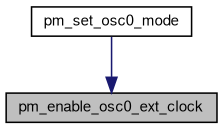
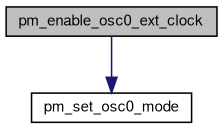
edge "pm_set_osc0_mode" -> "pm_enable_osc0_ext_clock": reversed
